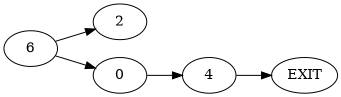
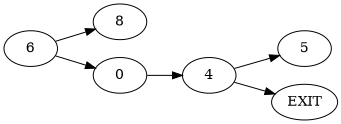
node "2": label "2" -> "8"
node "5": added
